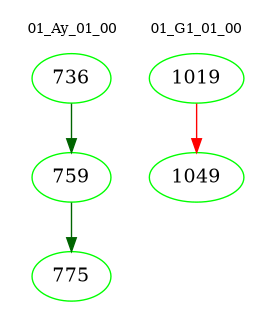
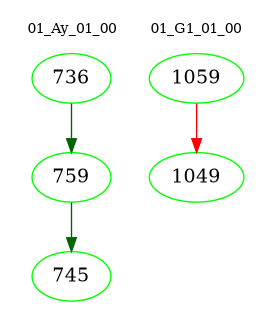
node "1019": label "1019" -> "1059"
node "775": label "775" -> "745"
